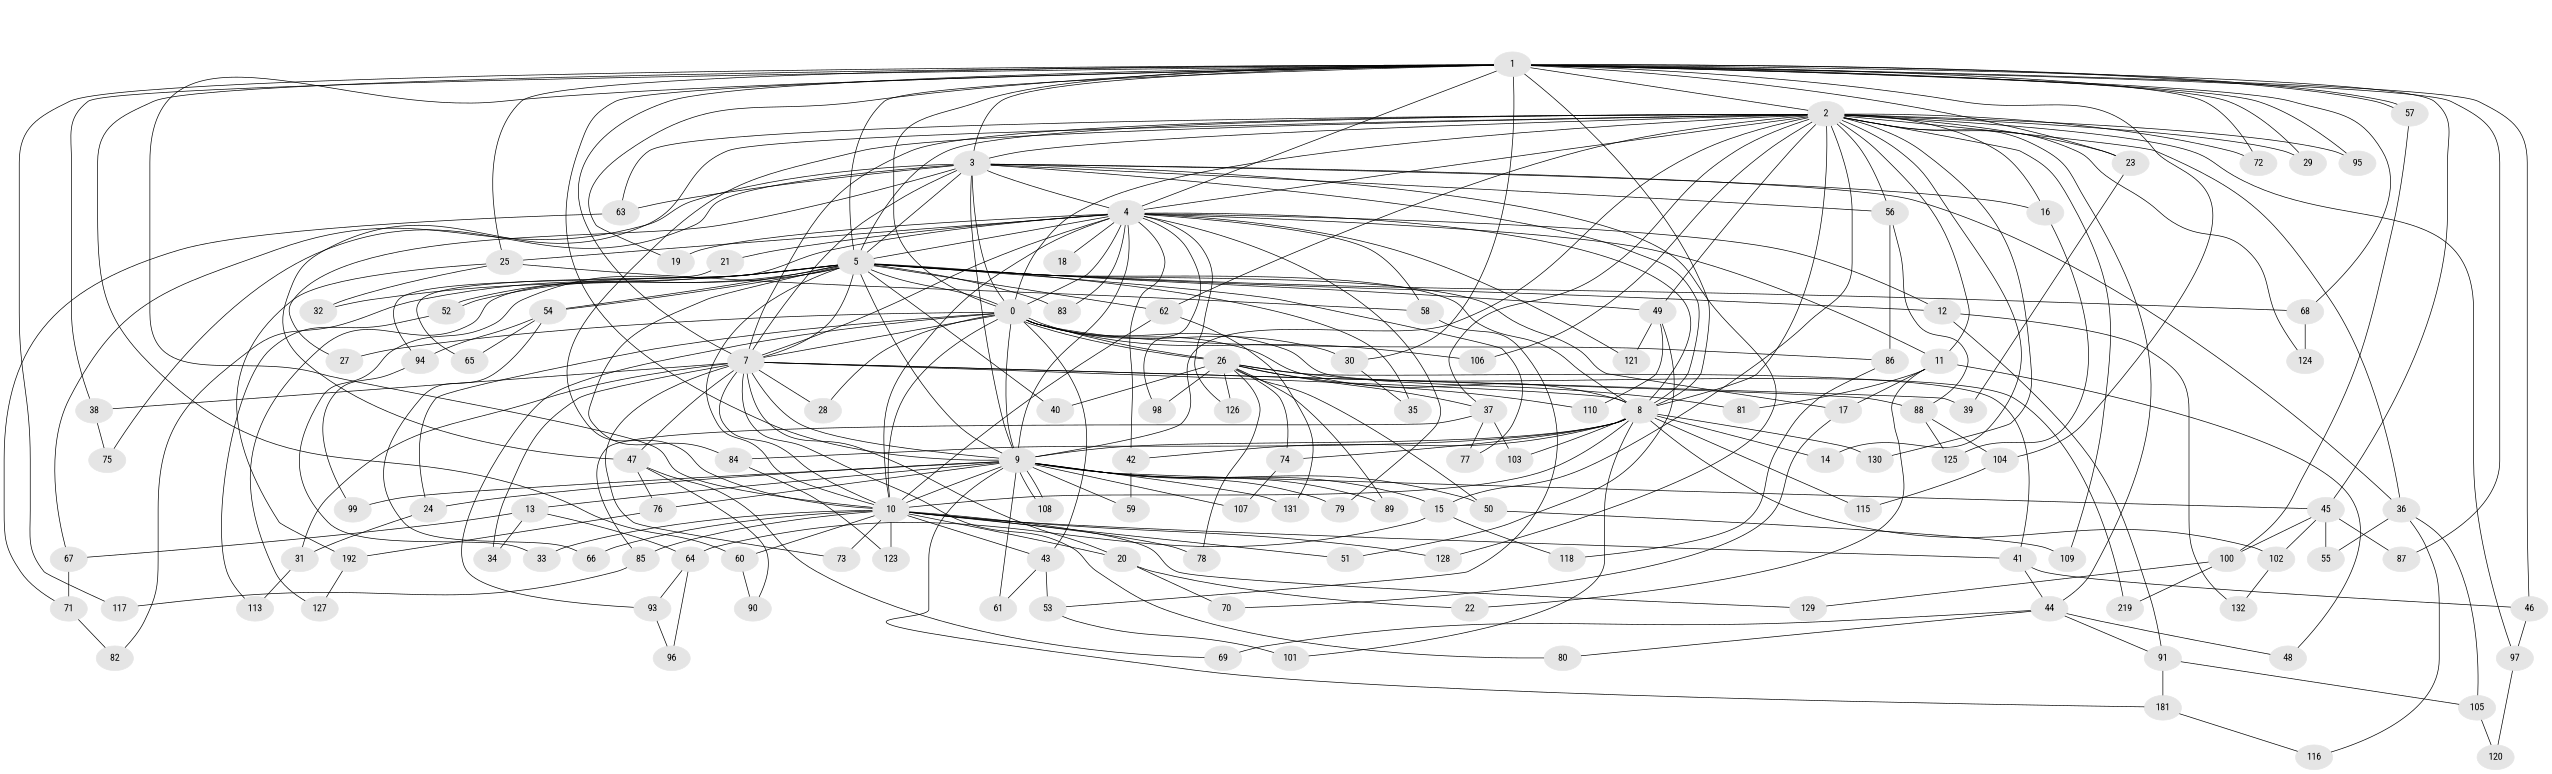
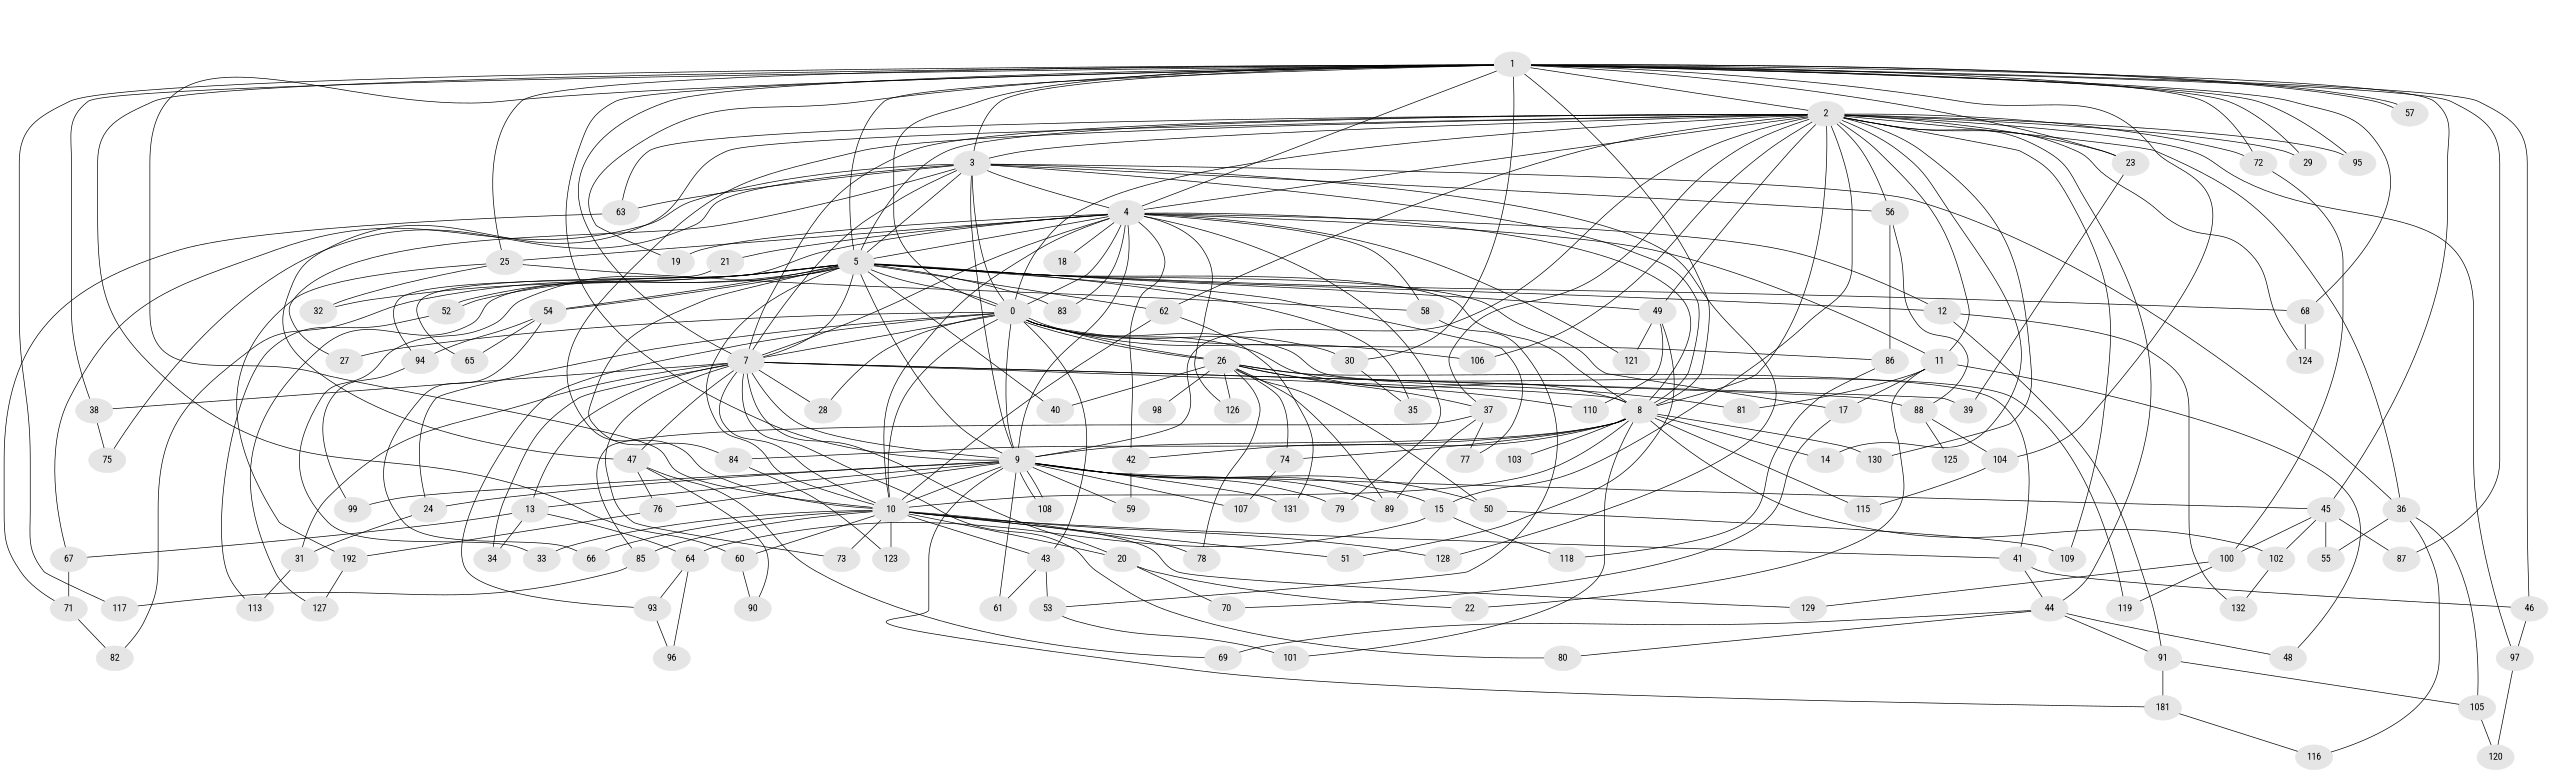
node "16": removed
edge "4" -- "98": removed
edge "57" -- "100": now "72" -- "100"
edge "7" -- "13": added
edge "37" -- "103": now "37" -- "89"
node "219": label "219" -> "119"
